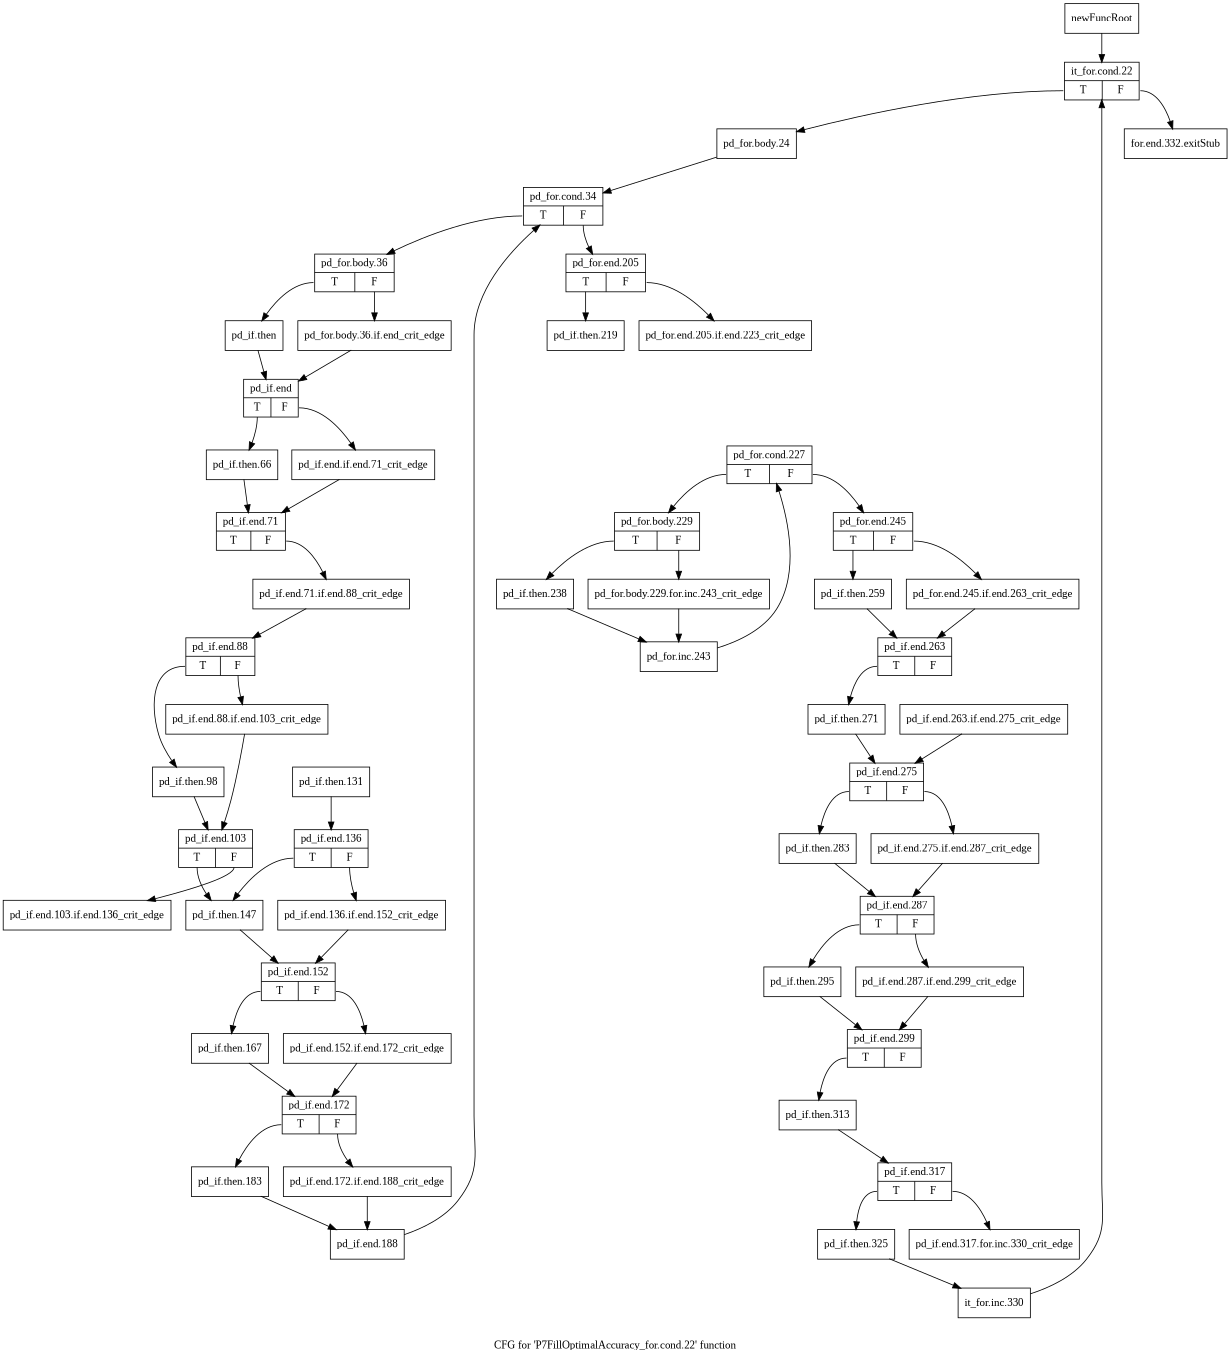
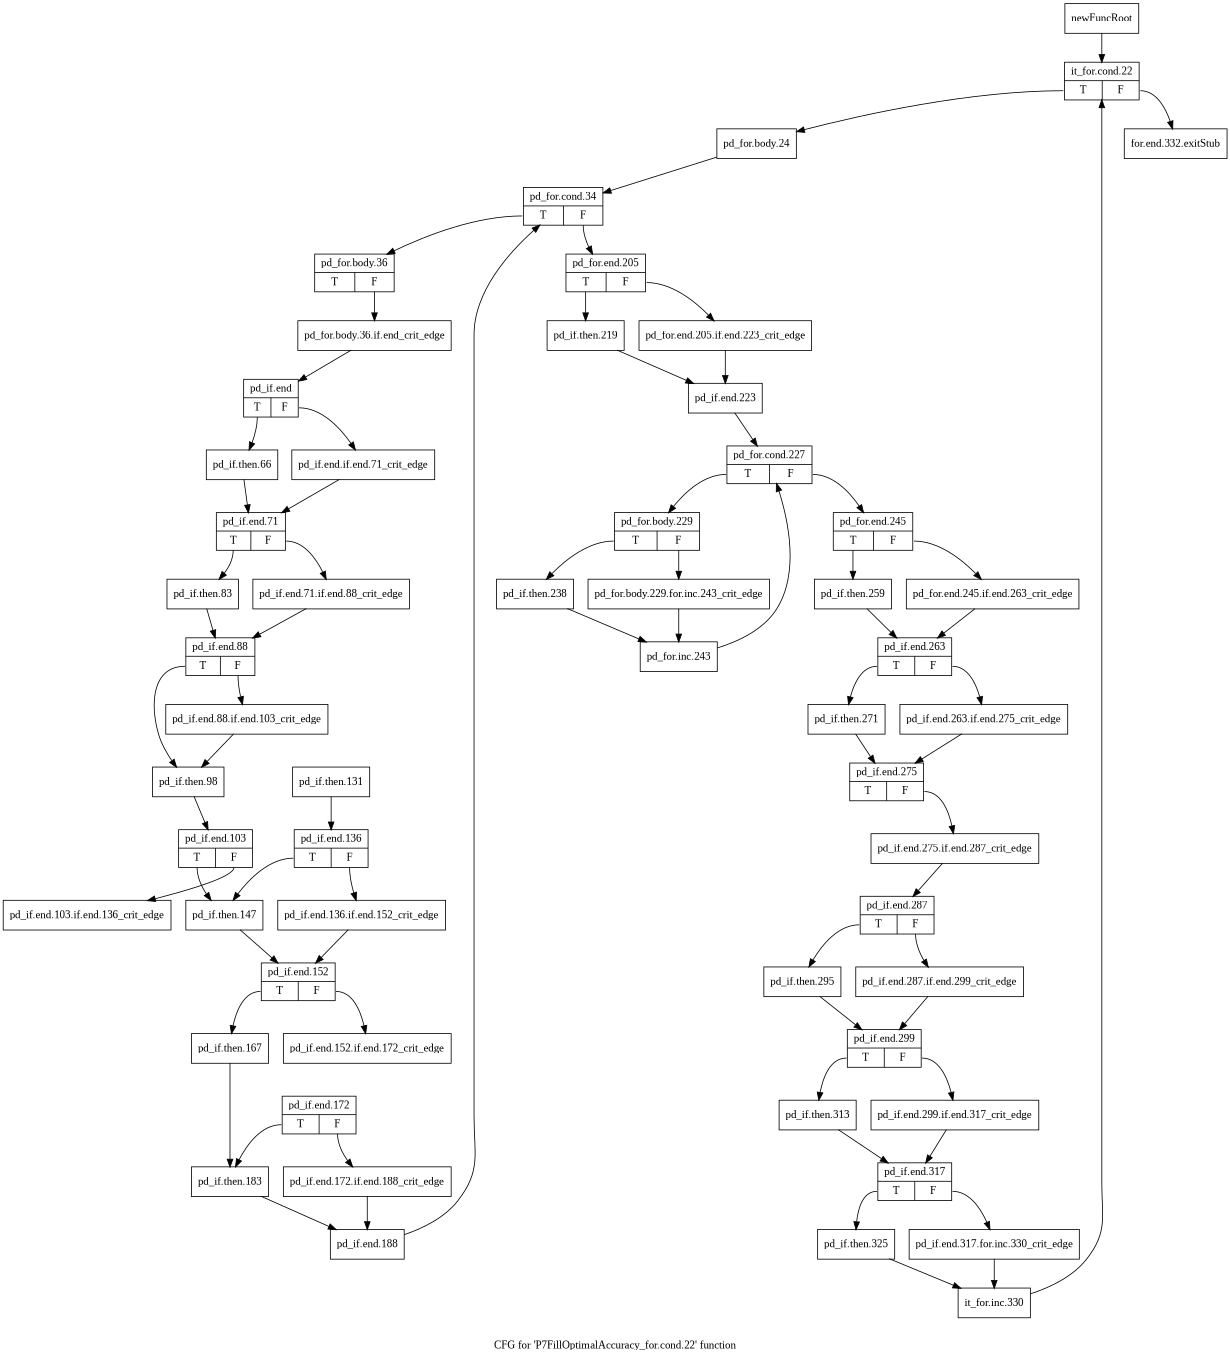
node "pd_if.then": removed
node "pd_if.end.223": added
node "pd_if.then.83": added
edge "pd_if.end.263" -> "pd_if.end.263.if.end.275_crit_edge": added
edge "pd_if.end.88.if.end.103_crit_edge" -> "pd_if.end.103": now "pd_if.end.88.if.end.103_crit_edge" -> "pd_if.then.98"
node "pd_if.then.283": removed
edge "pd_if.end.152.if.end.172_crit_edge" -> "pd_if.end.172": removed
edge "pd_if.then.167" -> "pd_if.end.172": now "pd_if.then.167" -> "pd_if.then.183"
node "pd_if.end.299.if.end.317_crit_edge": added
edge "pd_if.end.317.for.inc.330_crit_edge" -> "it_for.inc.330": added
